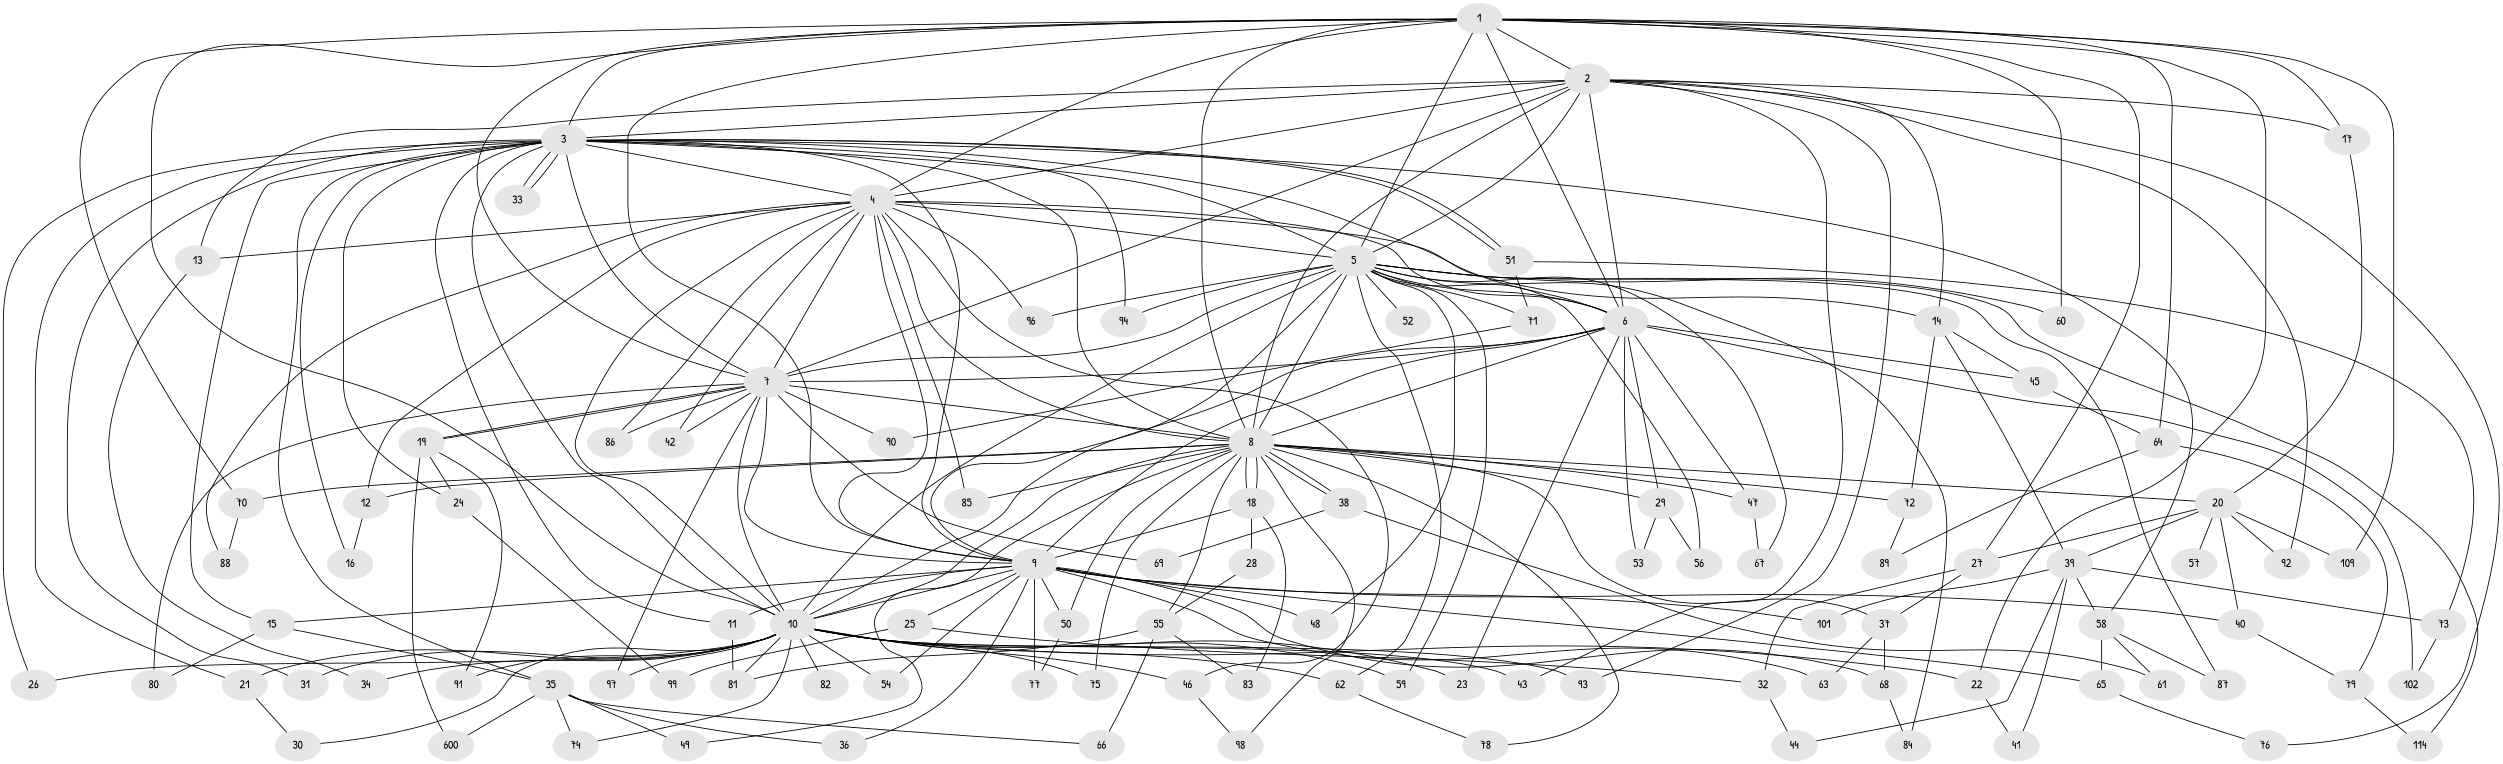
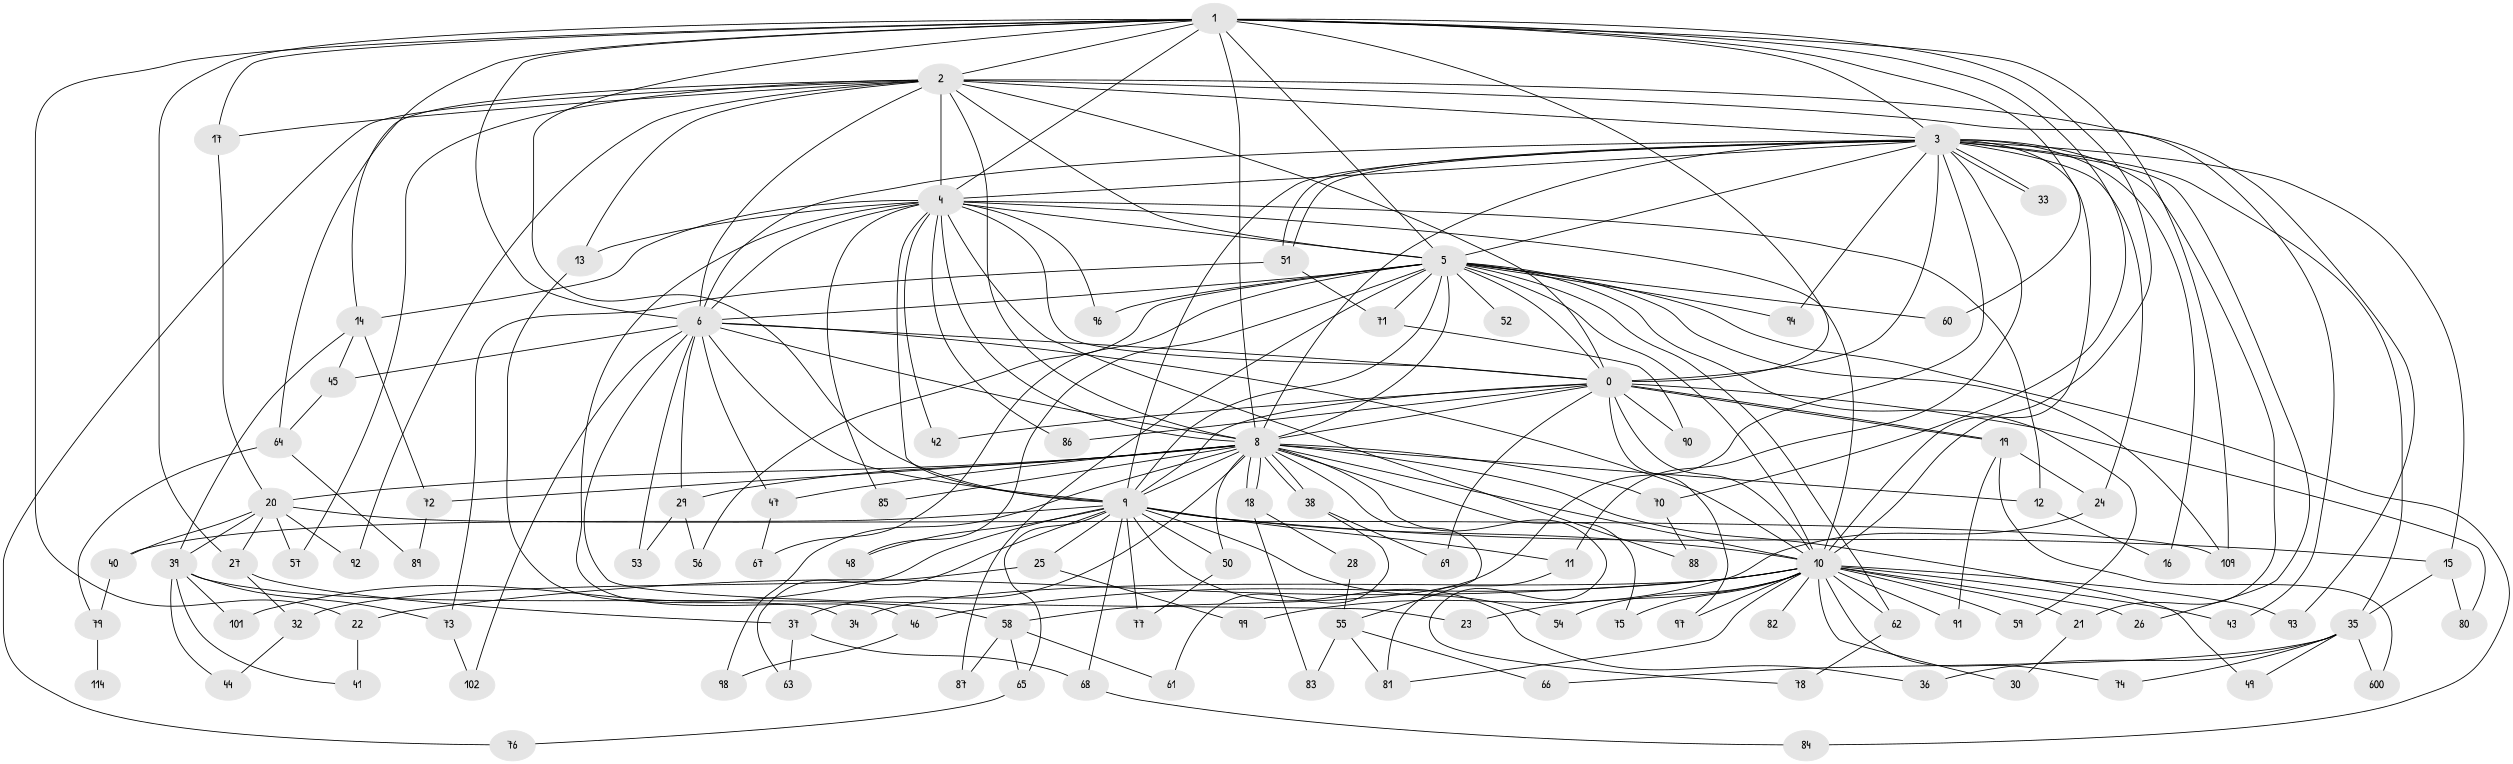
edge "2" -- "57": added
edge "5" -- "114": now "5" -- "109"
node "7": label "7" -> "0"
edge "18" -- "9": now "8" -- "9"
node "31": removed
